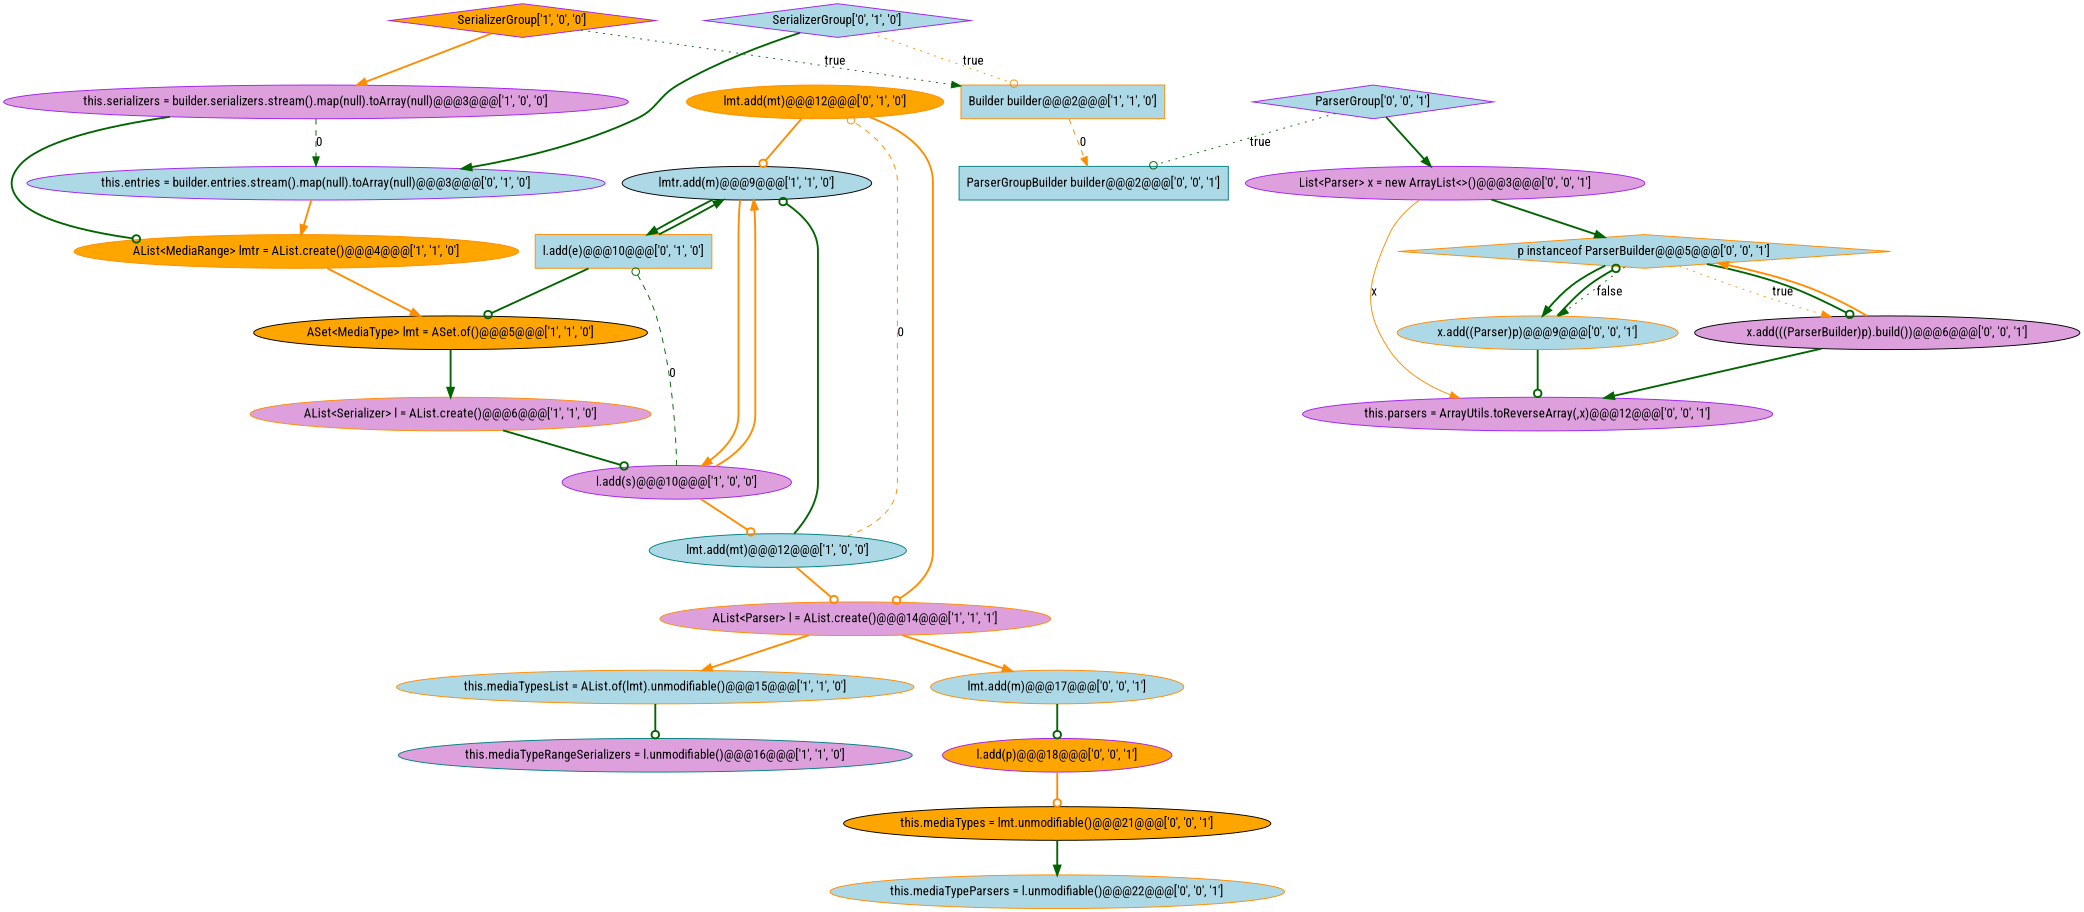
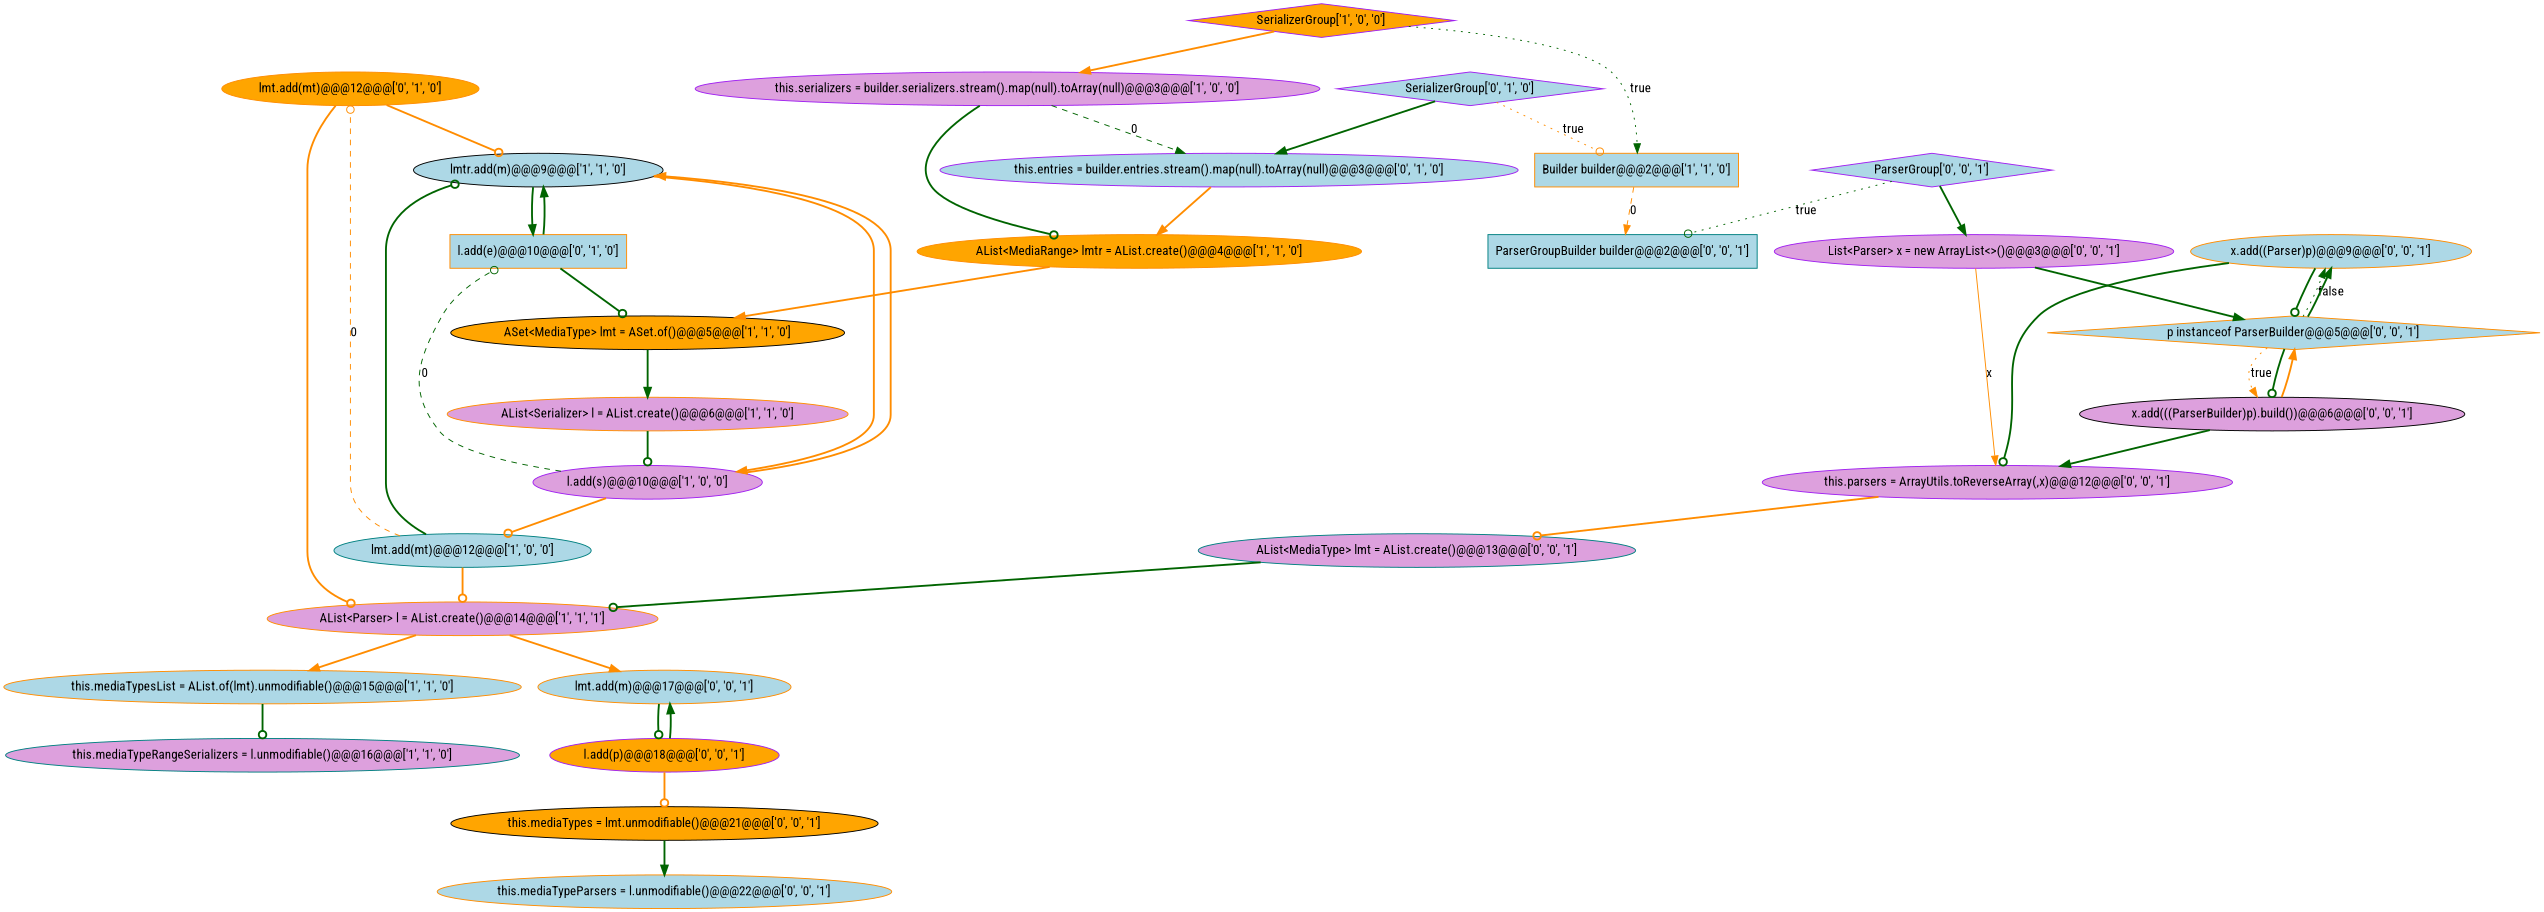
node "AList<MediaType> lmt = AList.create()@@@13@@@['0', '0', '1']": added
edge "l.add(p)@@@18@@@['0', '0', '1']" -> "lmt.add(m)@@@17@@@['0', '0', '1']": added
